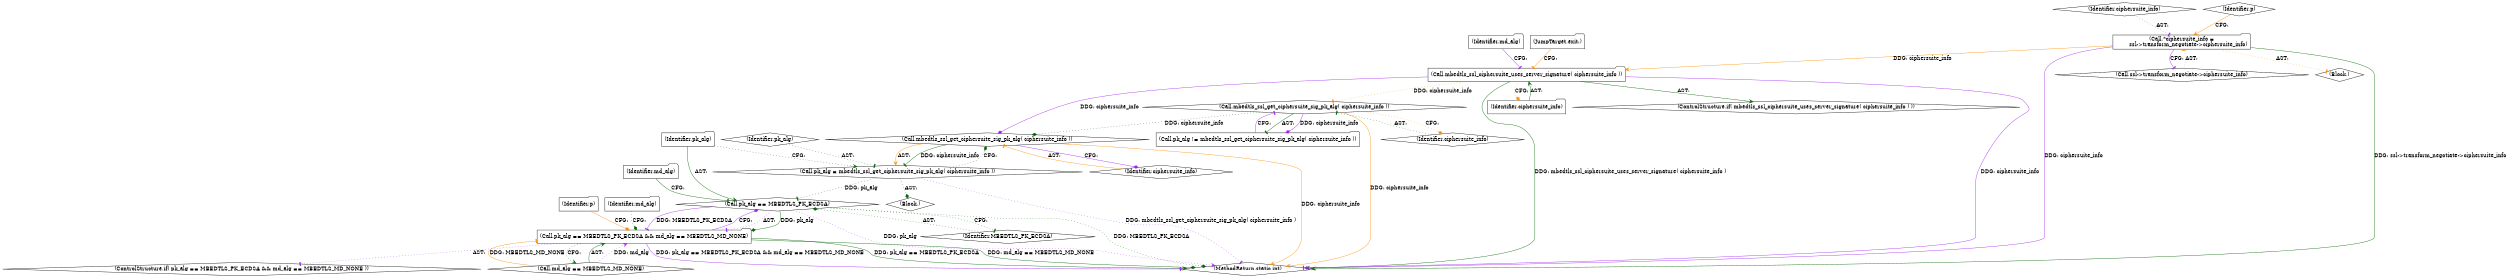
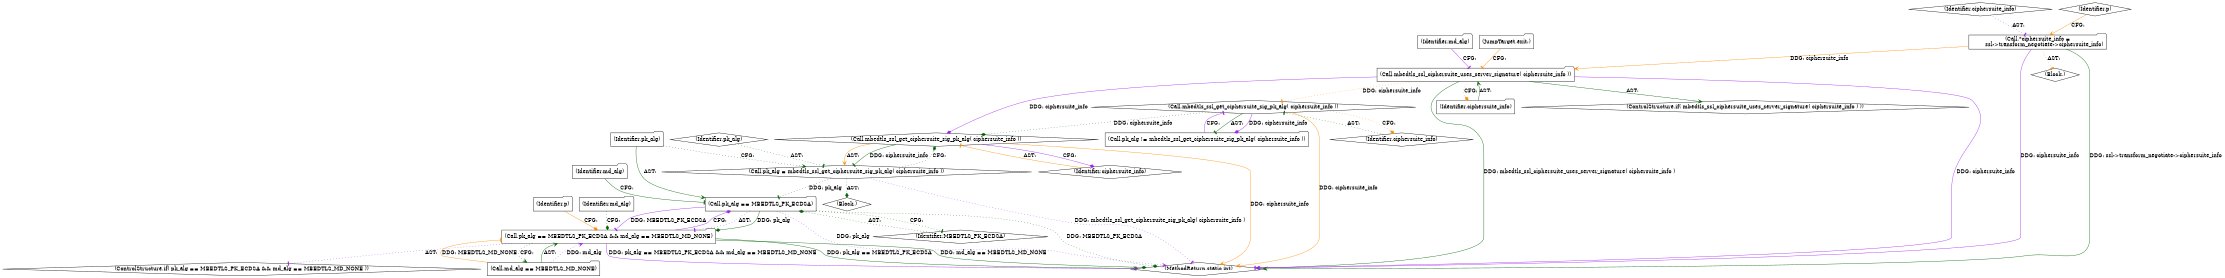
node "(Call,ssl->transform_negotiate->ciphersuite_info)": removed
node "(Call,pk_alg == MBEDTLS_PK_ECDSA)": shape diamond -> folder
node "(Call,md_alg == MBEDTLS_MD_NONE)": shape diamond -> folder
